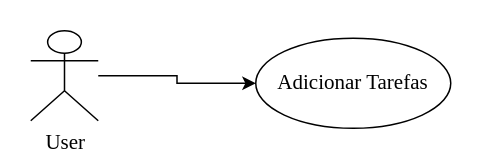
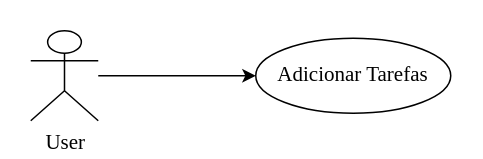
node "Adicionar Tarefas": size 195x90 -> 195x75
